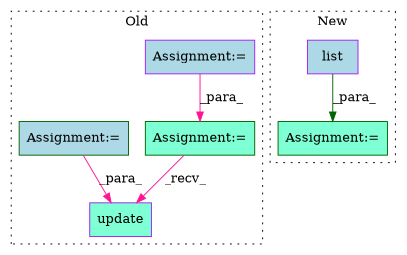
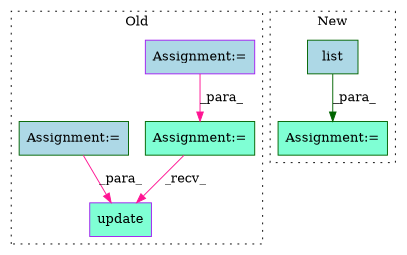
node "list": color purple -> darkgreen
